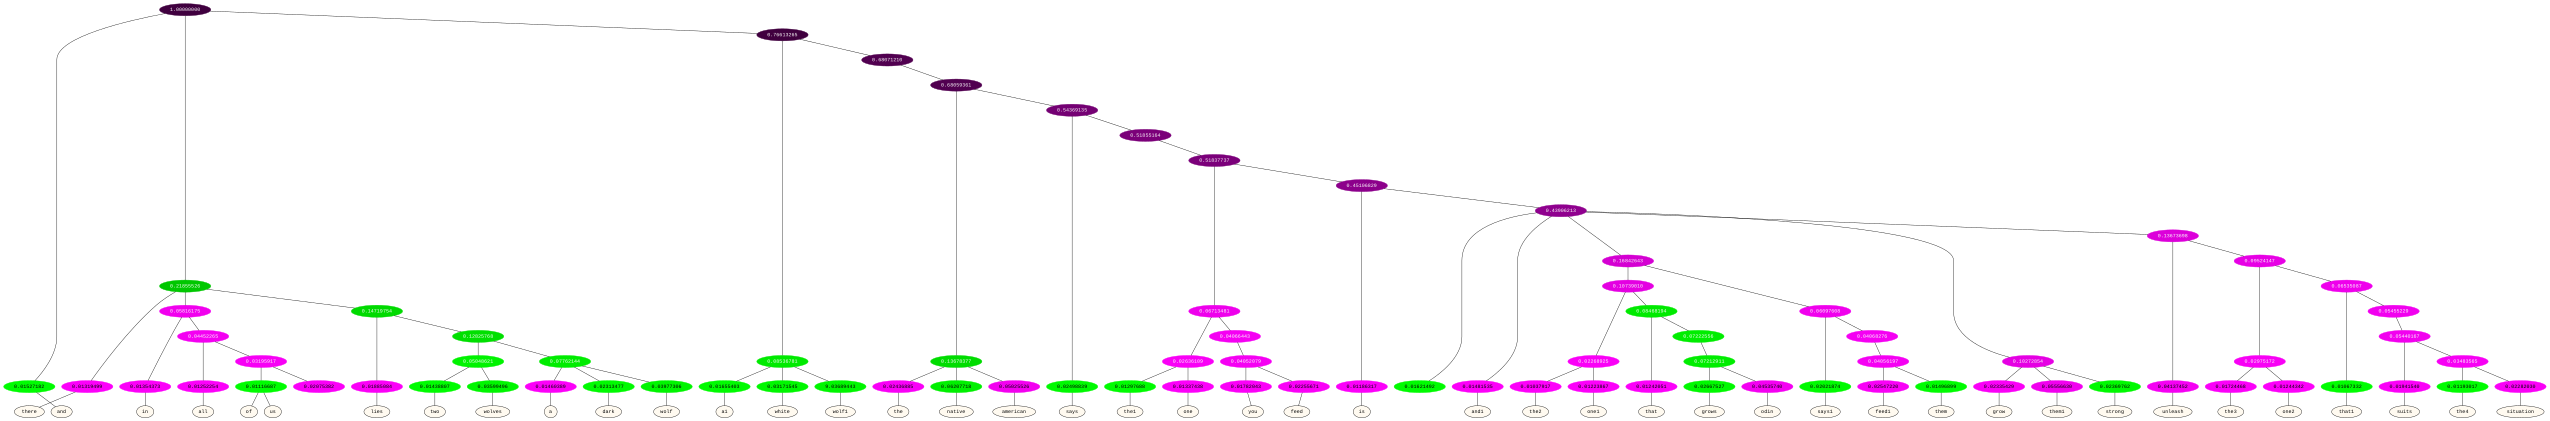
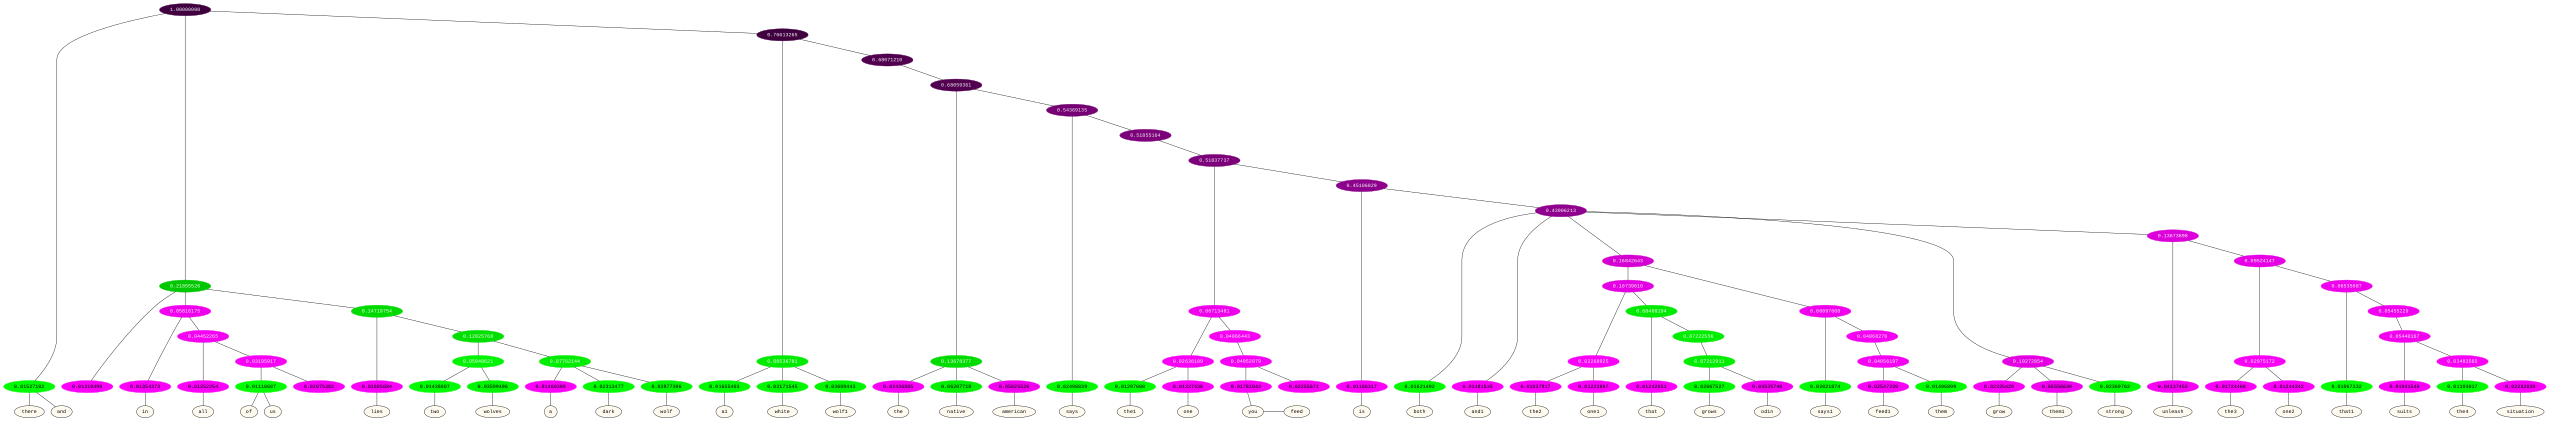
edge "0.02255671" -- "feed": now "you" -- "feed"
edge "0.01319499" -- "there": now "0.01527182" -- "there"
node "both": added
